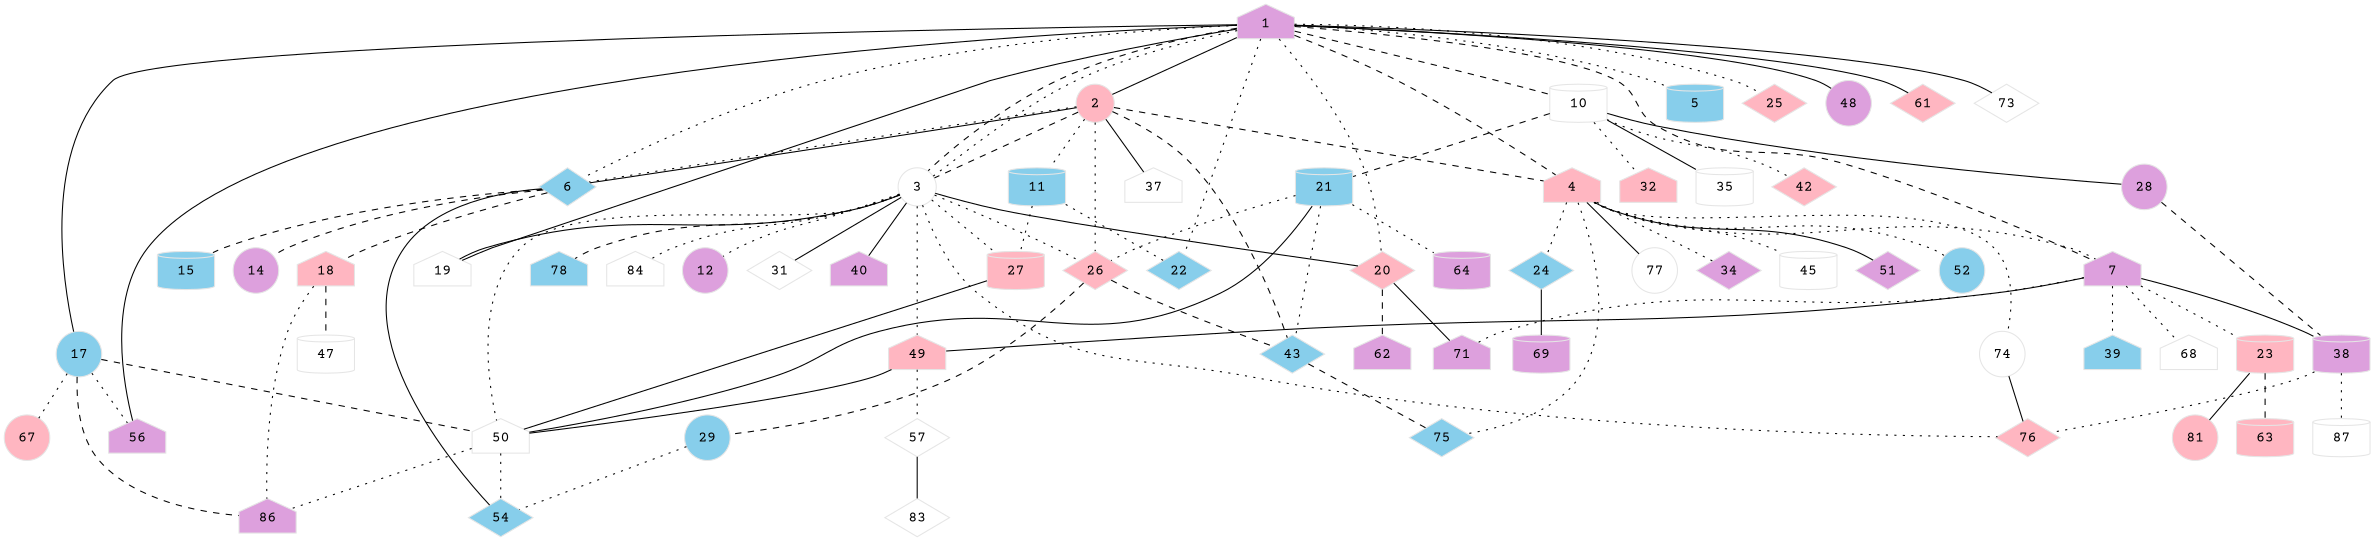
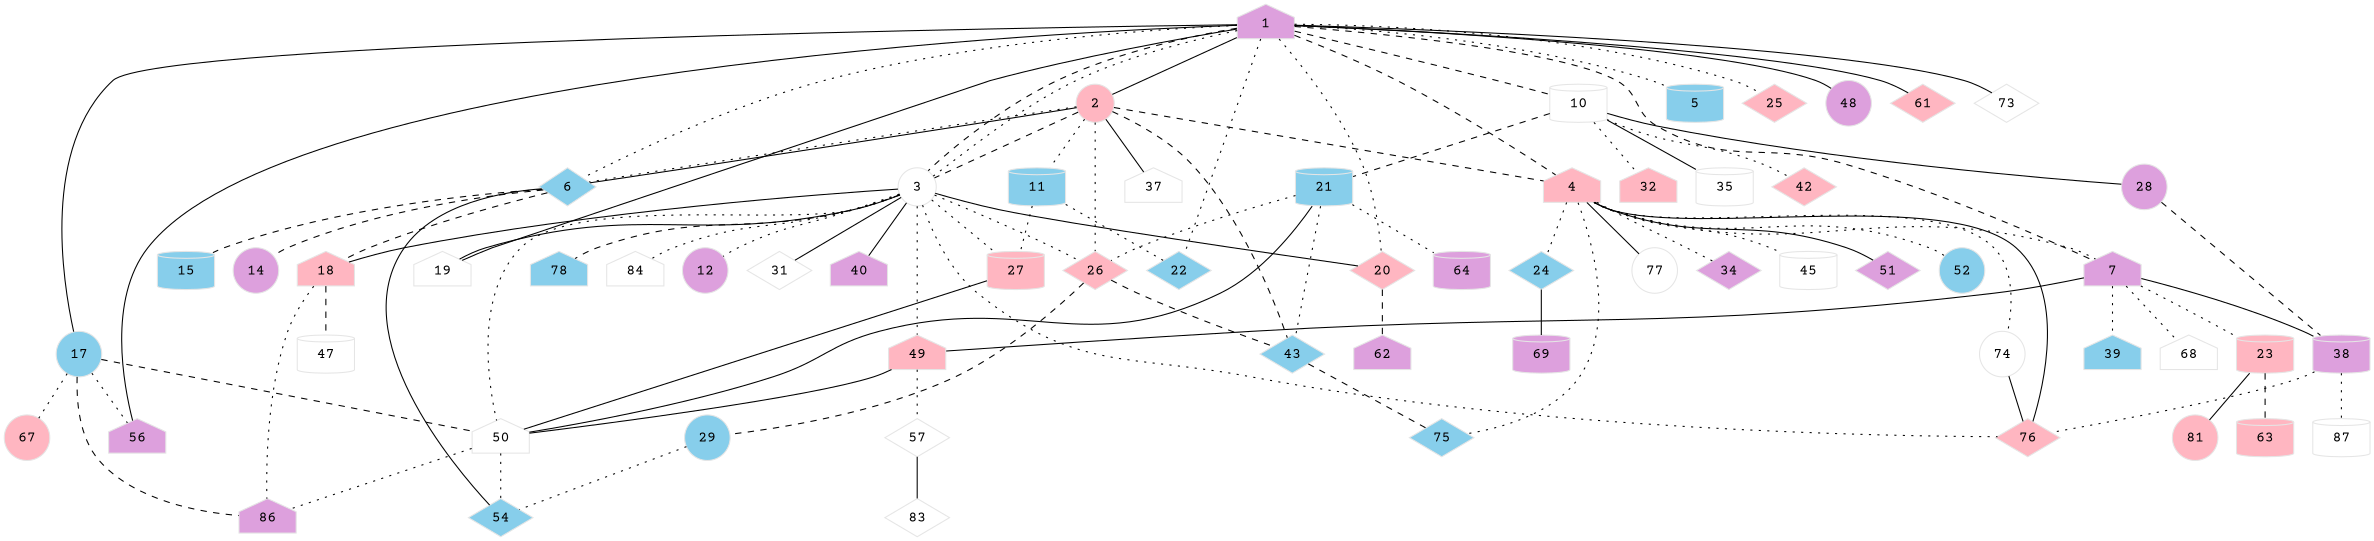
edge "3" -- "18": added
edge "4" -- "76": added
node "71": removed
